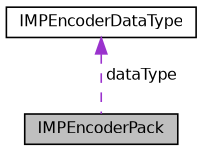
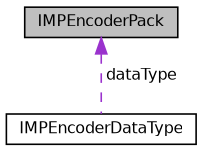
edge "IMPEncoderPack" -> "IMPEncoderDataType": reversed
